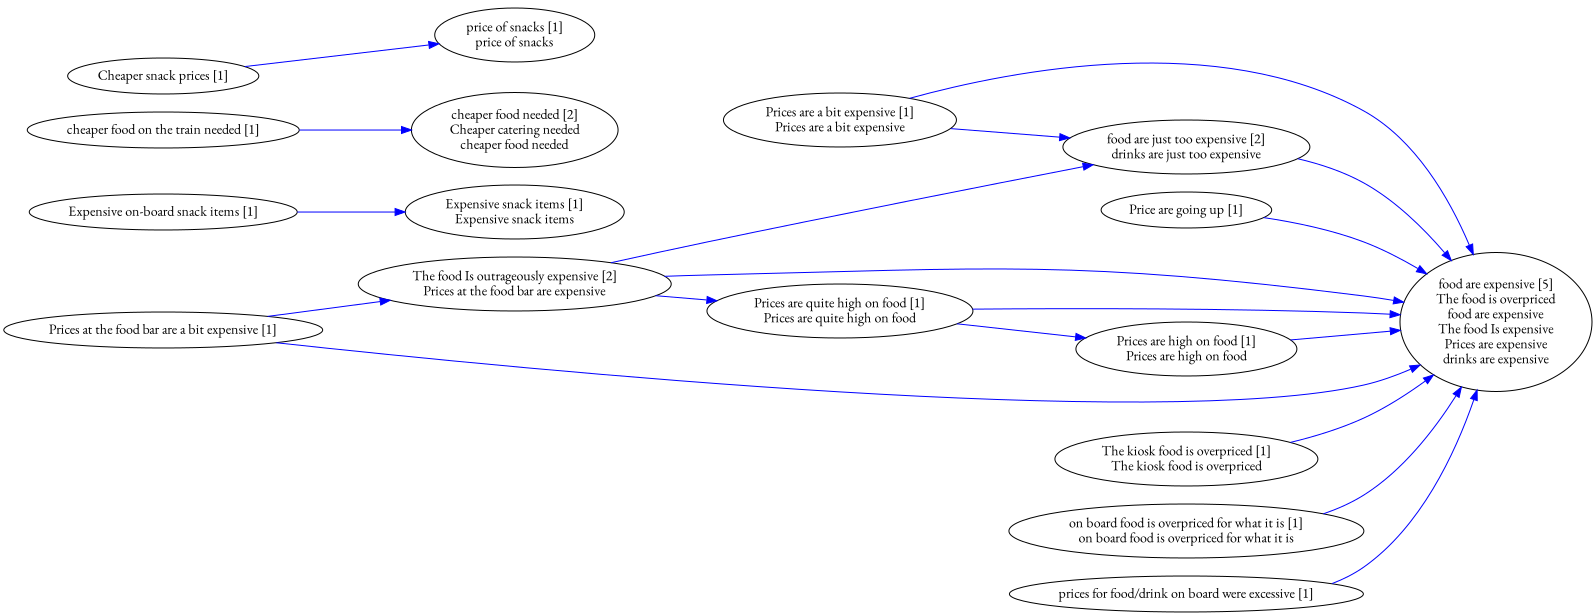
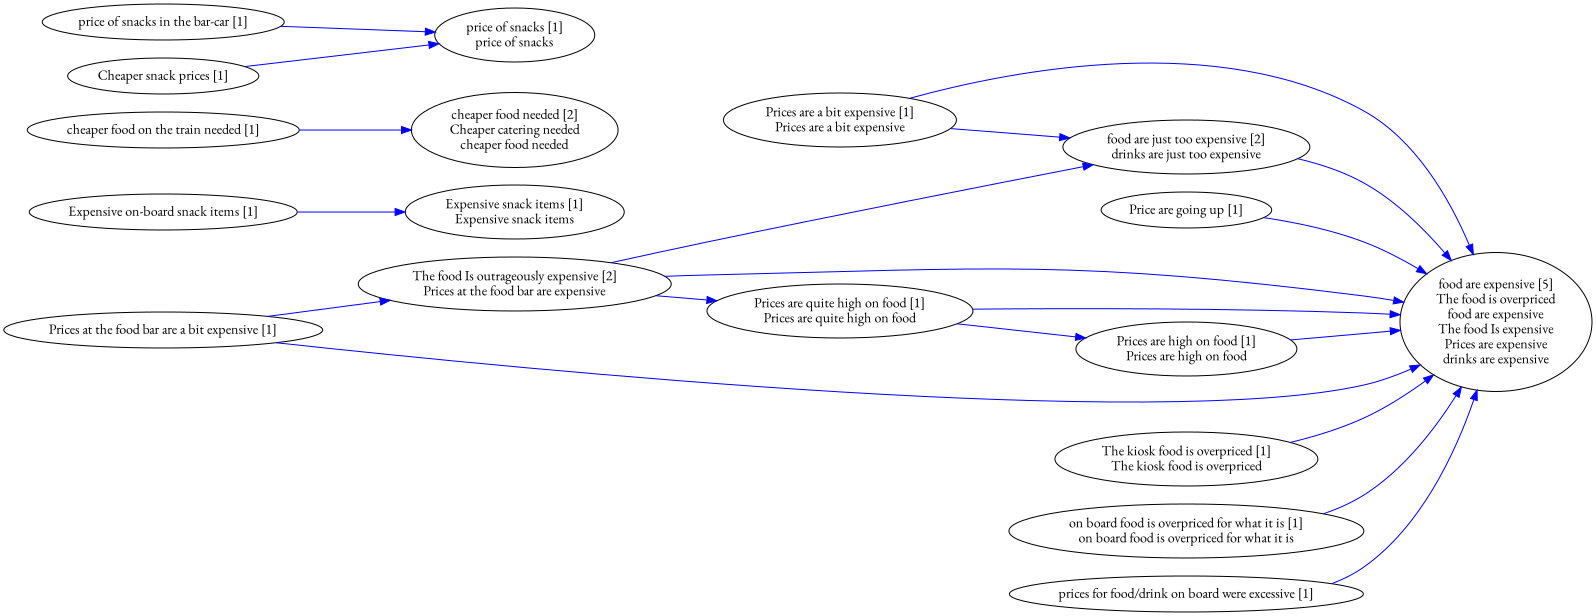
node "price of snacks in the bar-car [1]": added
